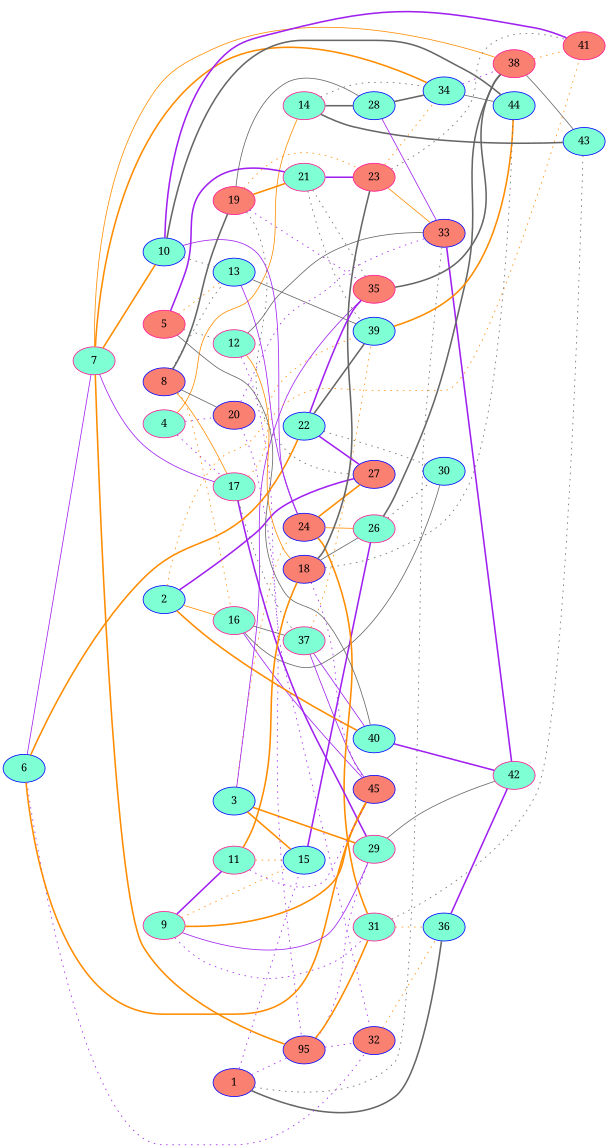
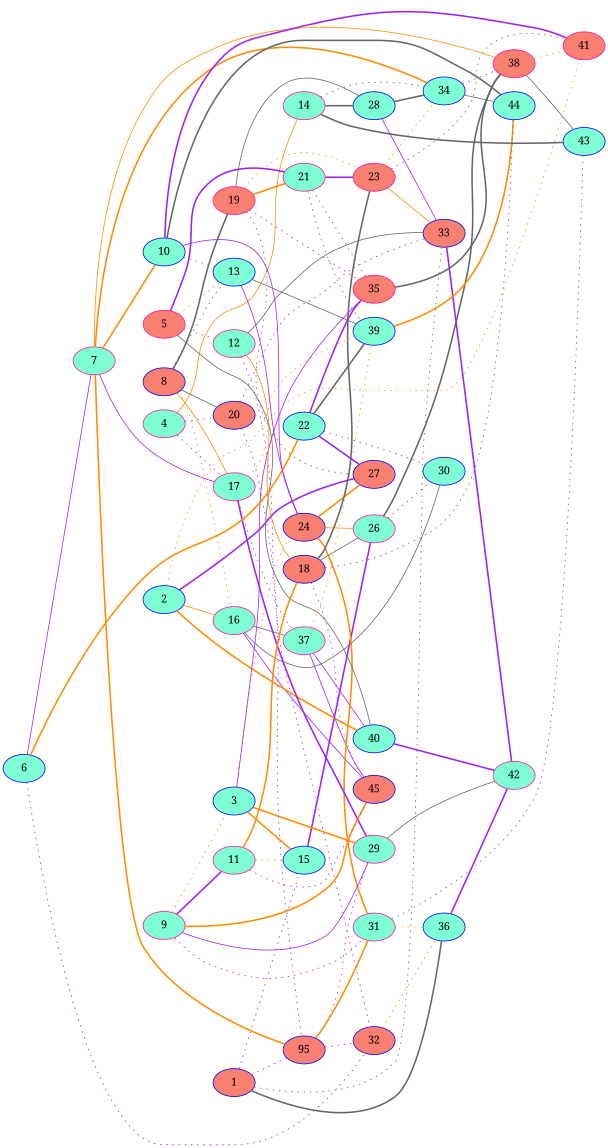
edge "15" -- "9": now "3" -- "9"
edge "6" -- "45": removed
